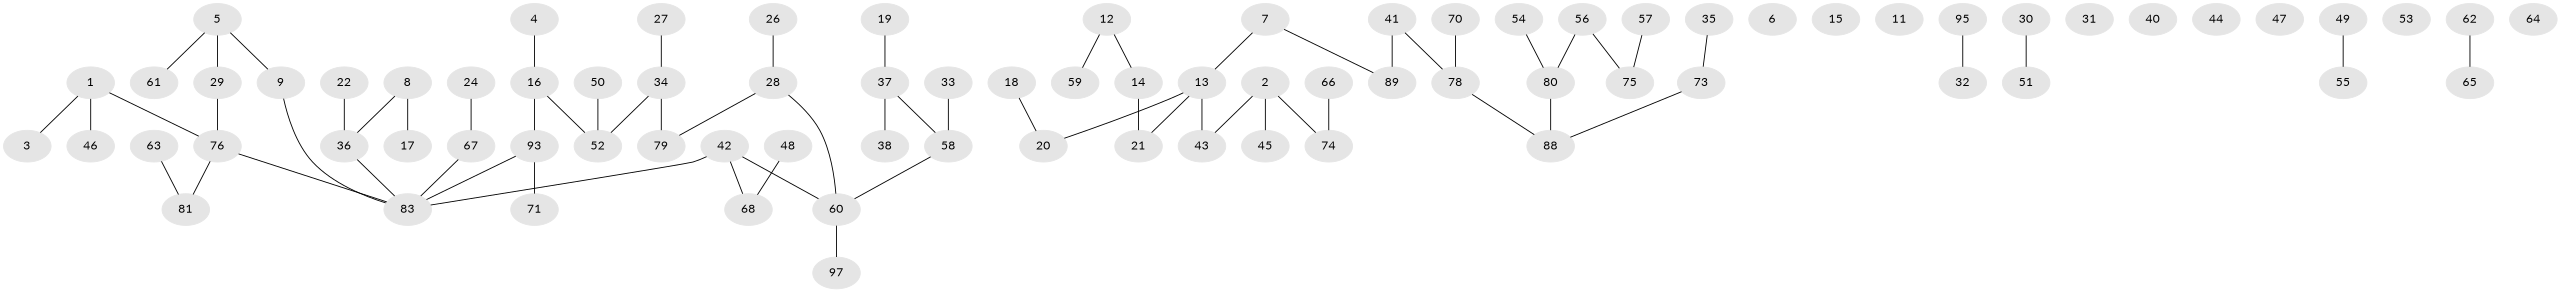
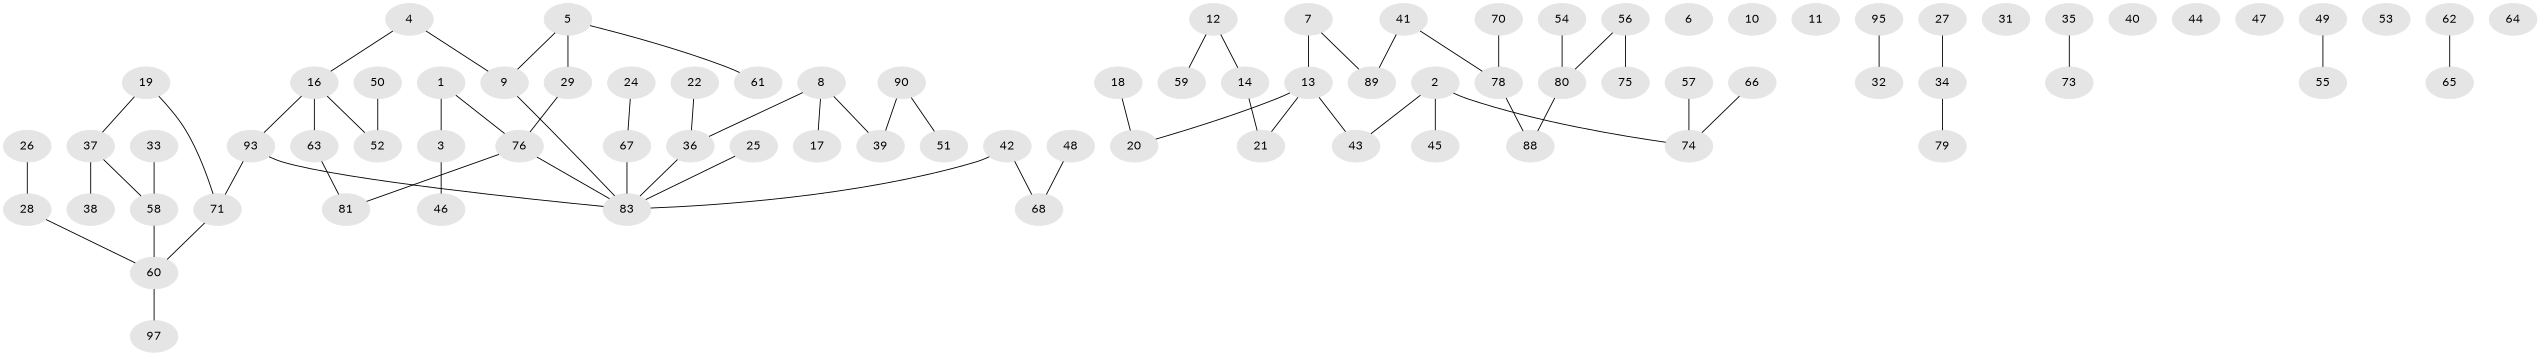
node "15": label "15" -> "10"
node "30": label "30" -> "90"
edge "4" -- "9": added
edge "57" -- "75": now "57" -- "74"
edge "34" -- "52": removed
edge "28" -- "79": removed
edge "73" -- "88": removed
edge "1" -- "46": now "3" -- "46"
edge "16" -- "63": added
edge "19" -- "71": added
node "25": added
node "39": added
edge "42" -- "60": now "71" -- "60"
